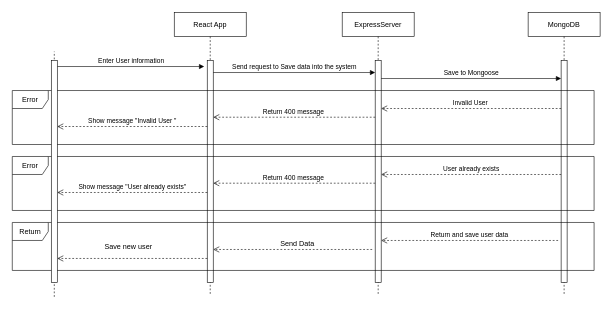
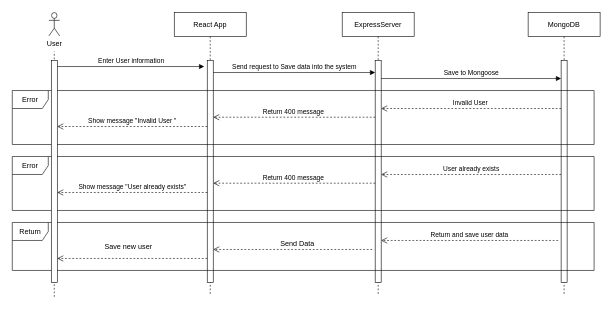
node "User": added
